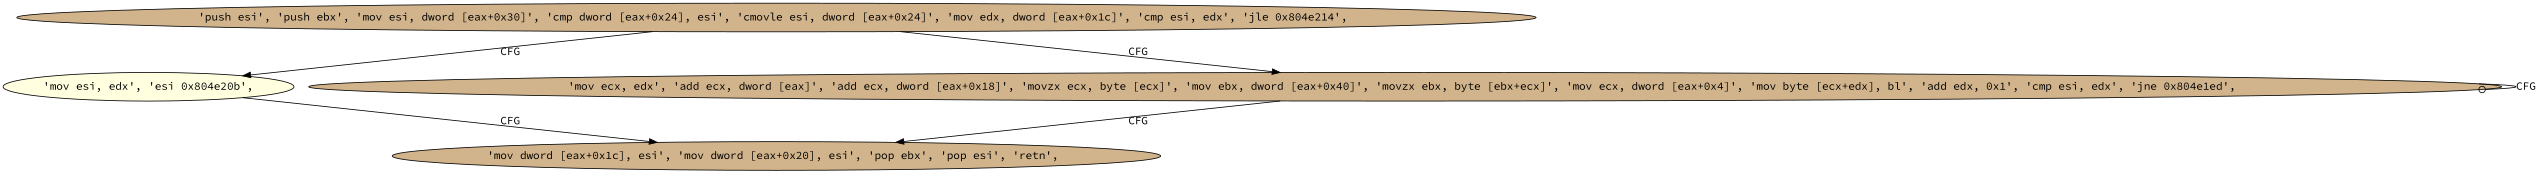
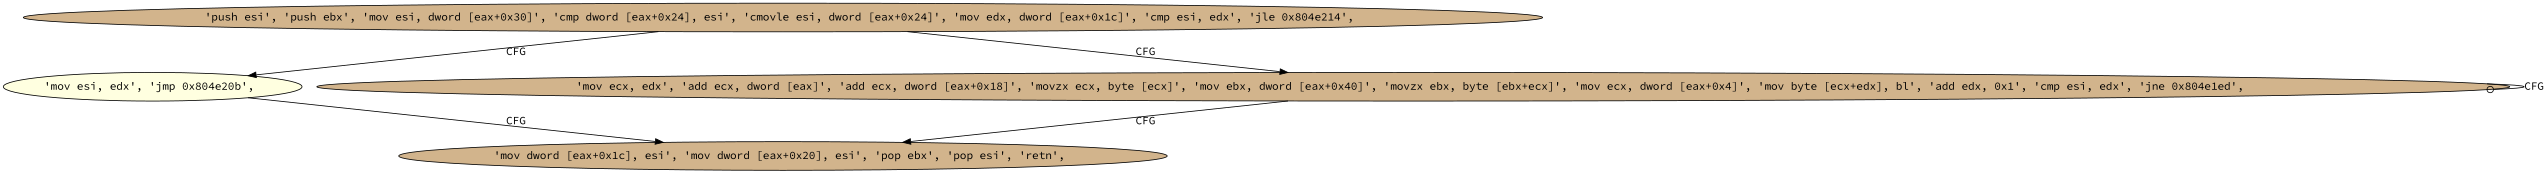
node "'mov esi, edx', 'esi 0x804e20b',": label "'mov esi, edx', 'esi 0x804e20b'," -> "'mov esi, edx', 'jmp 0x804e20b',"
